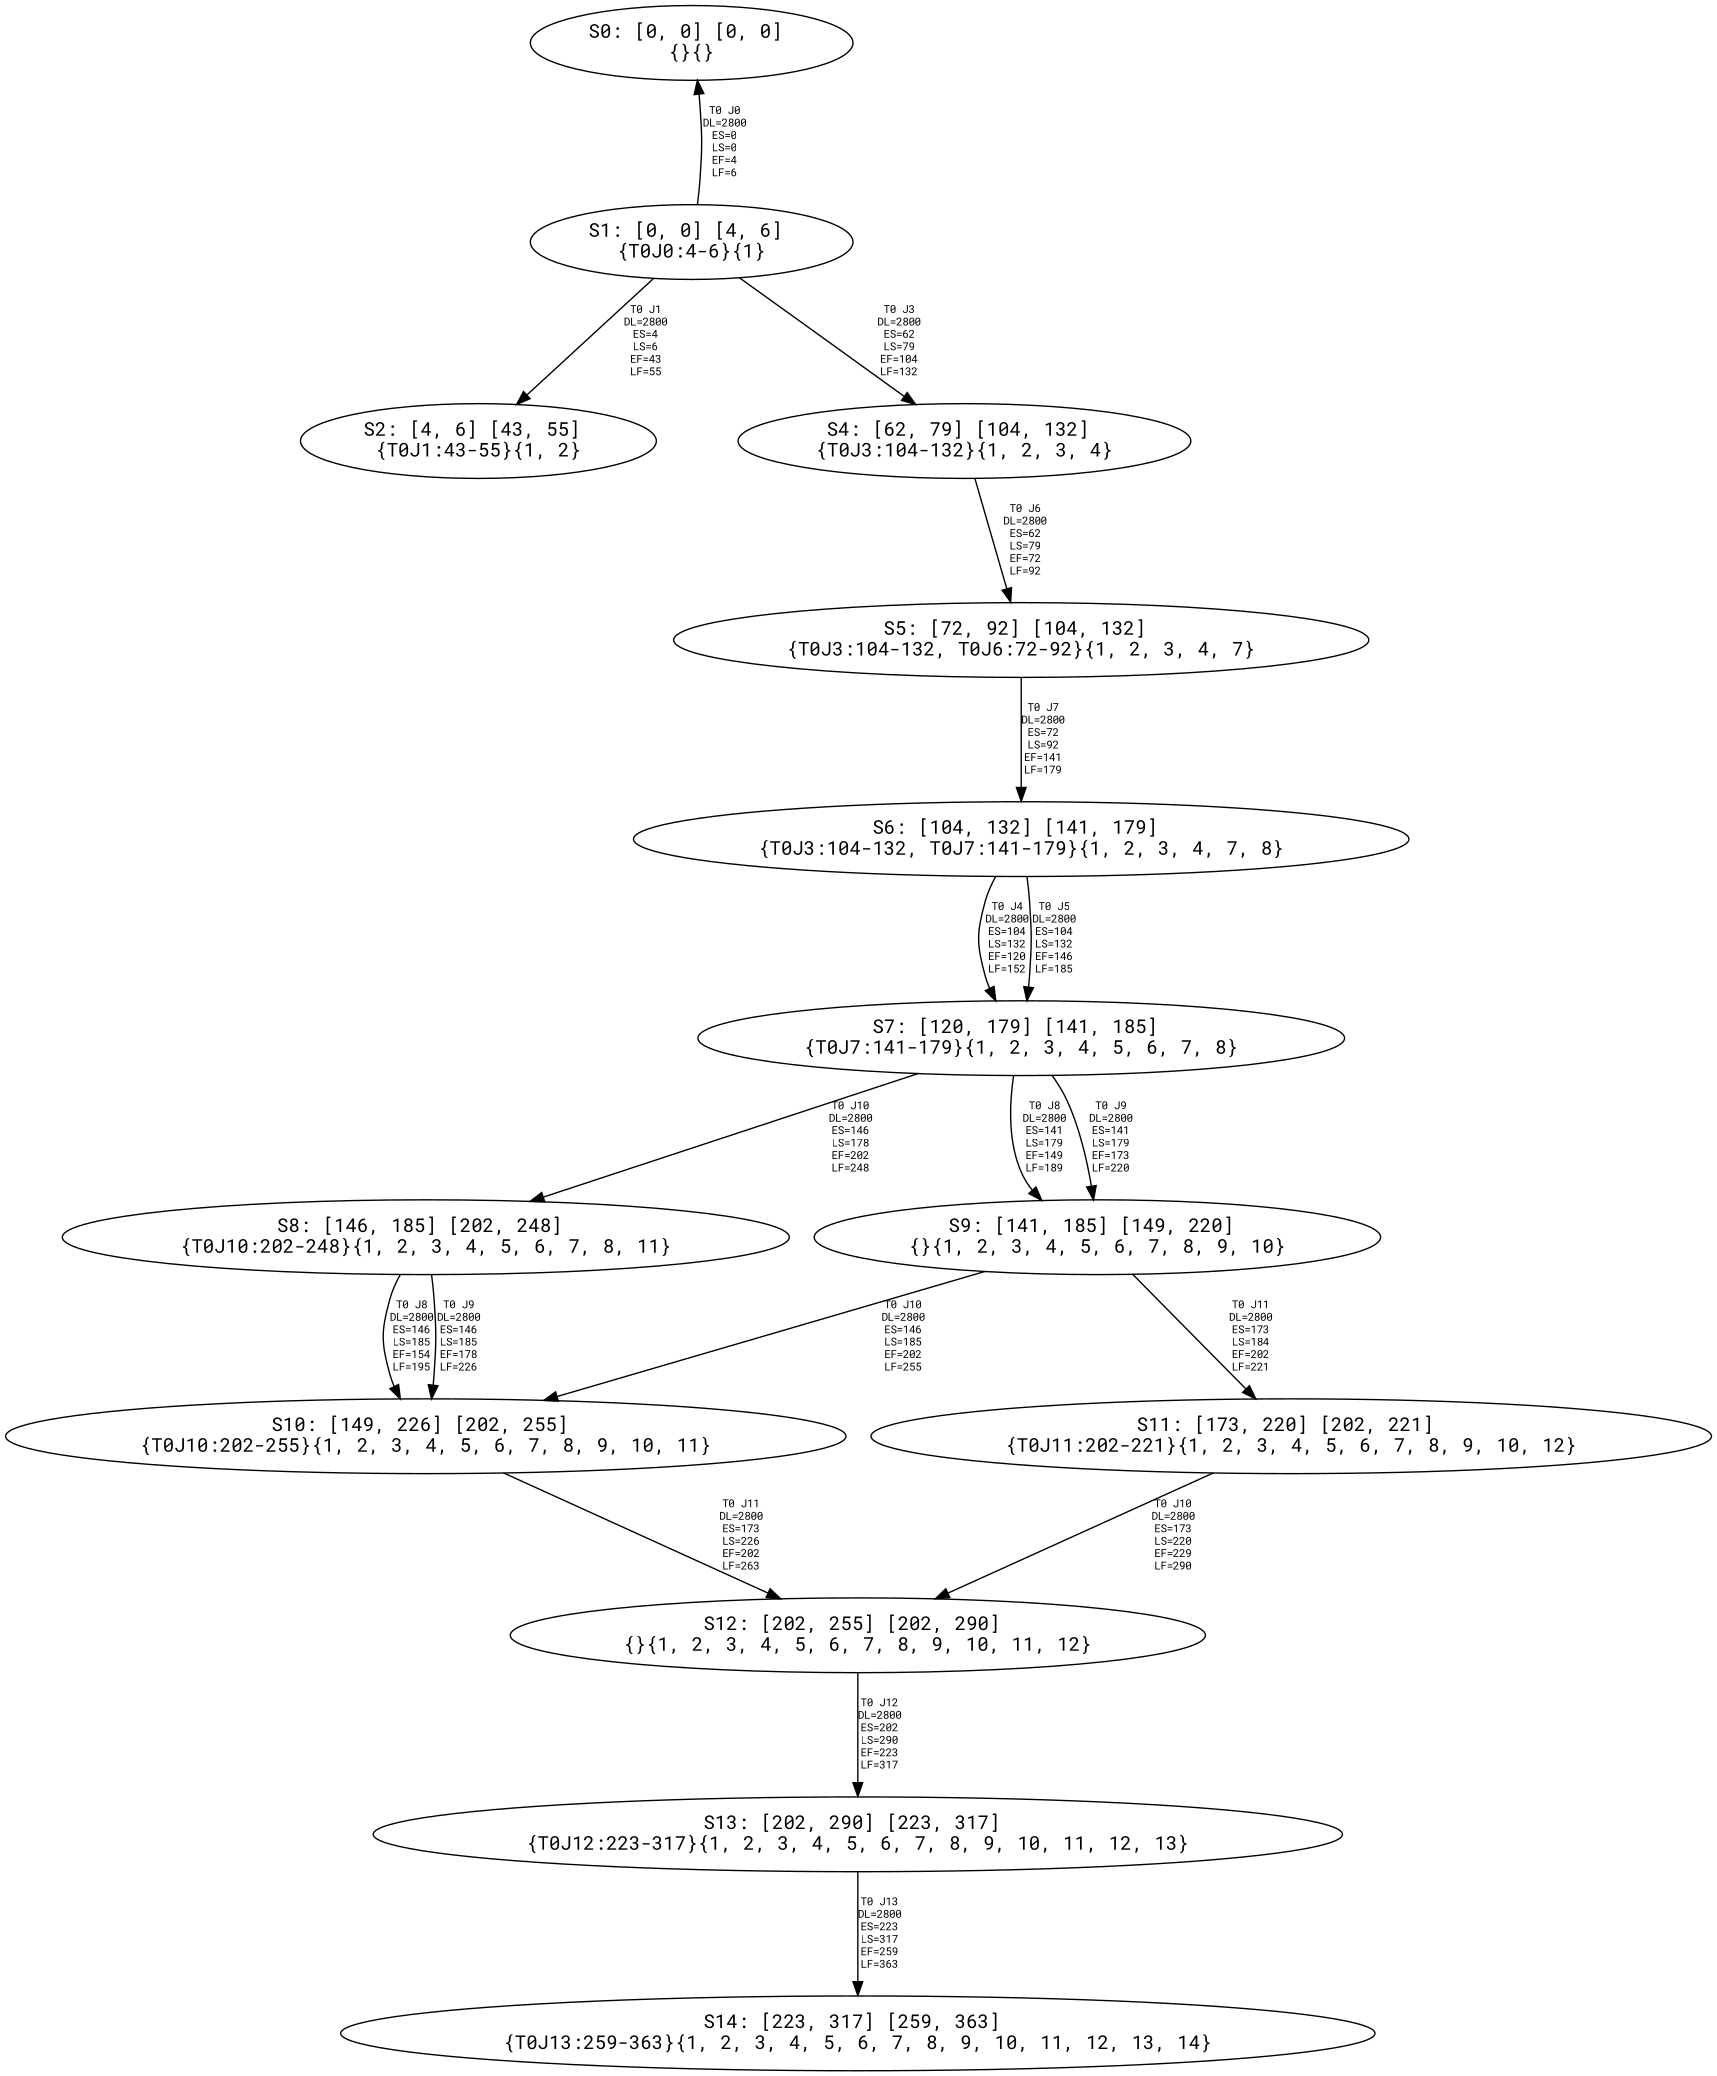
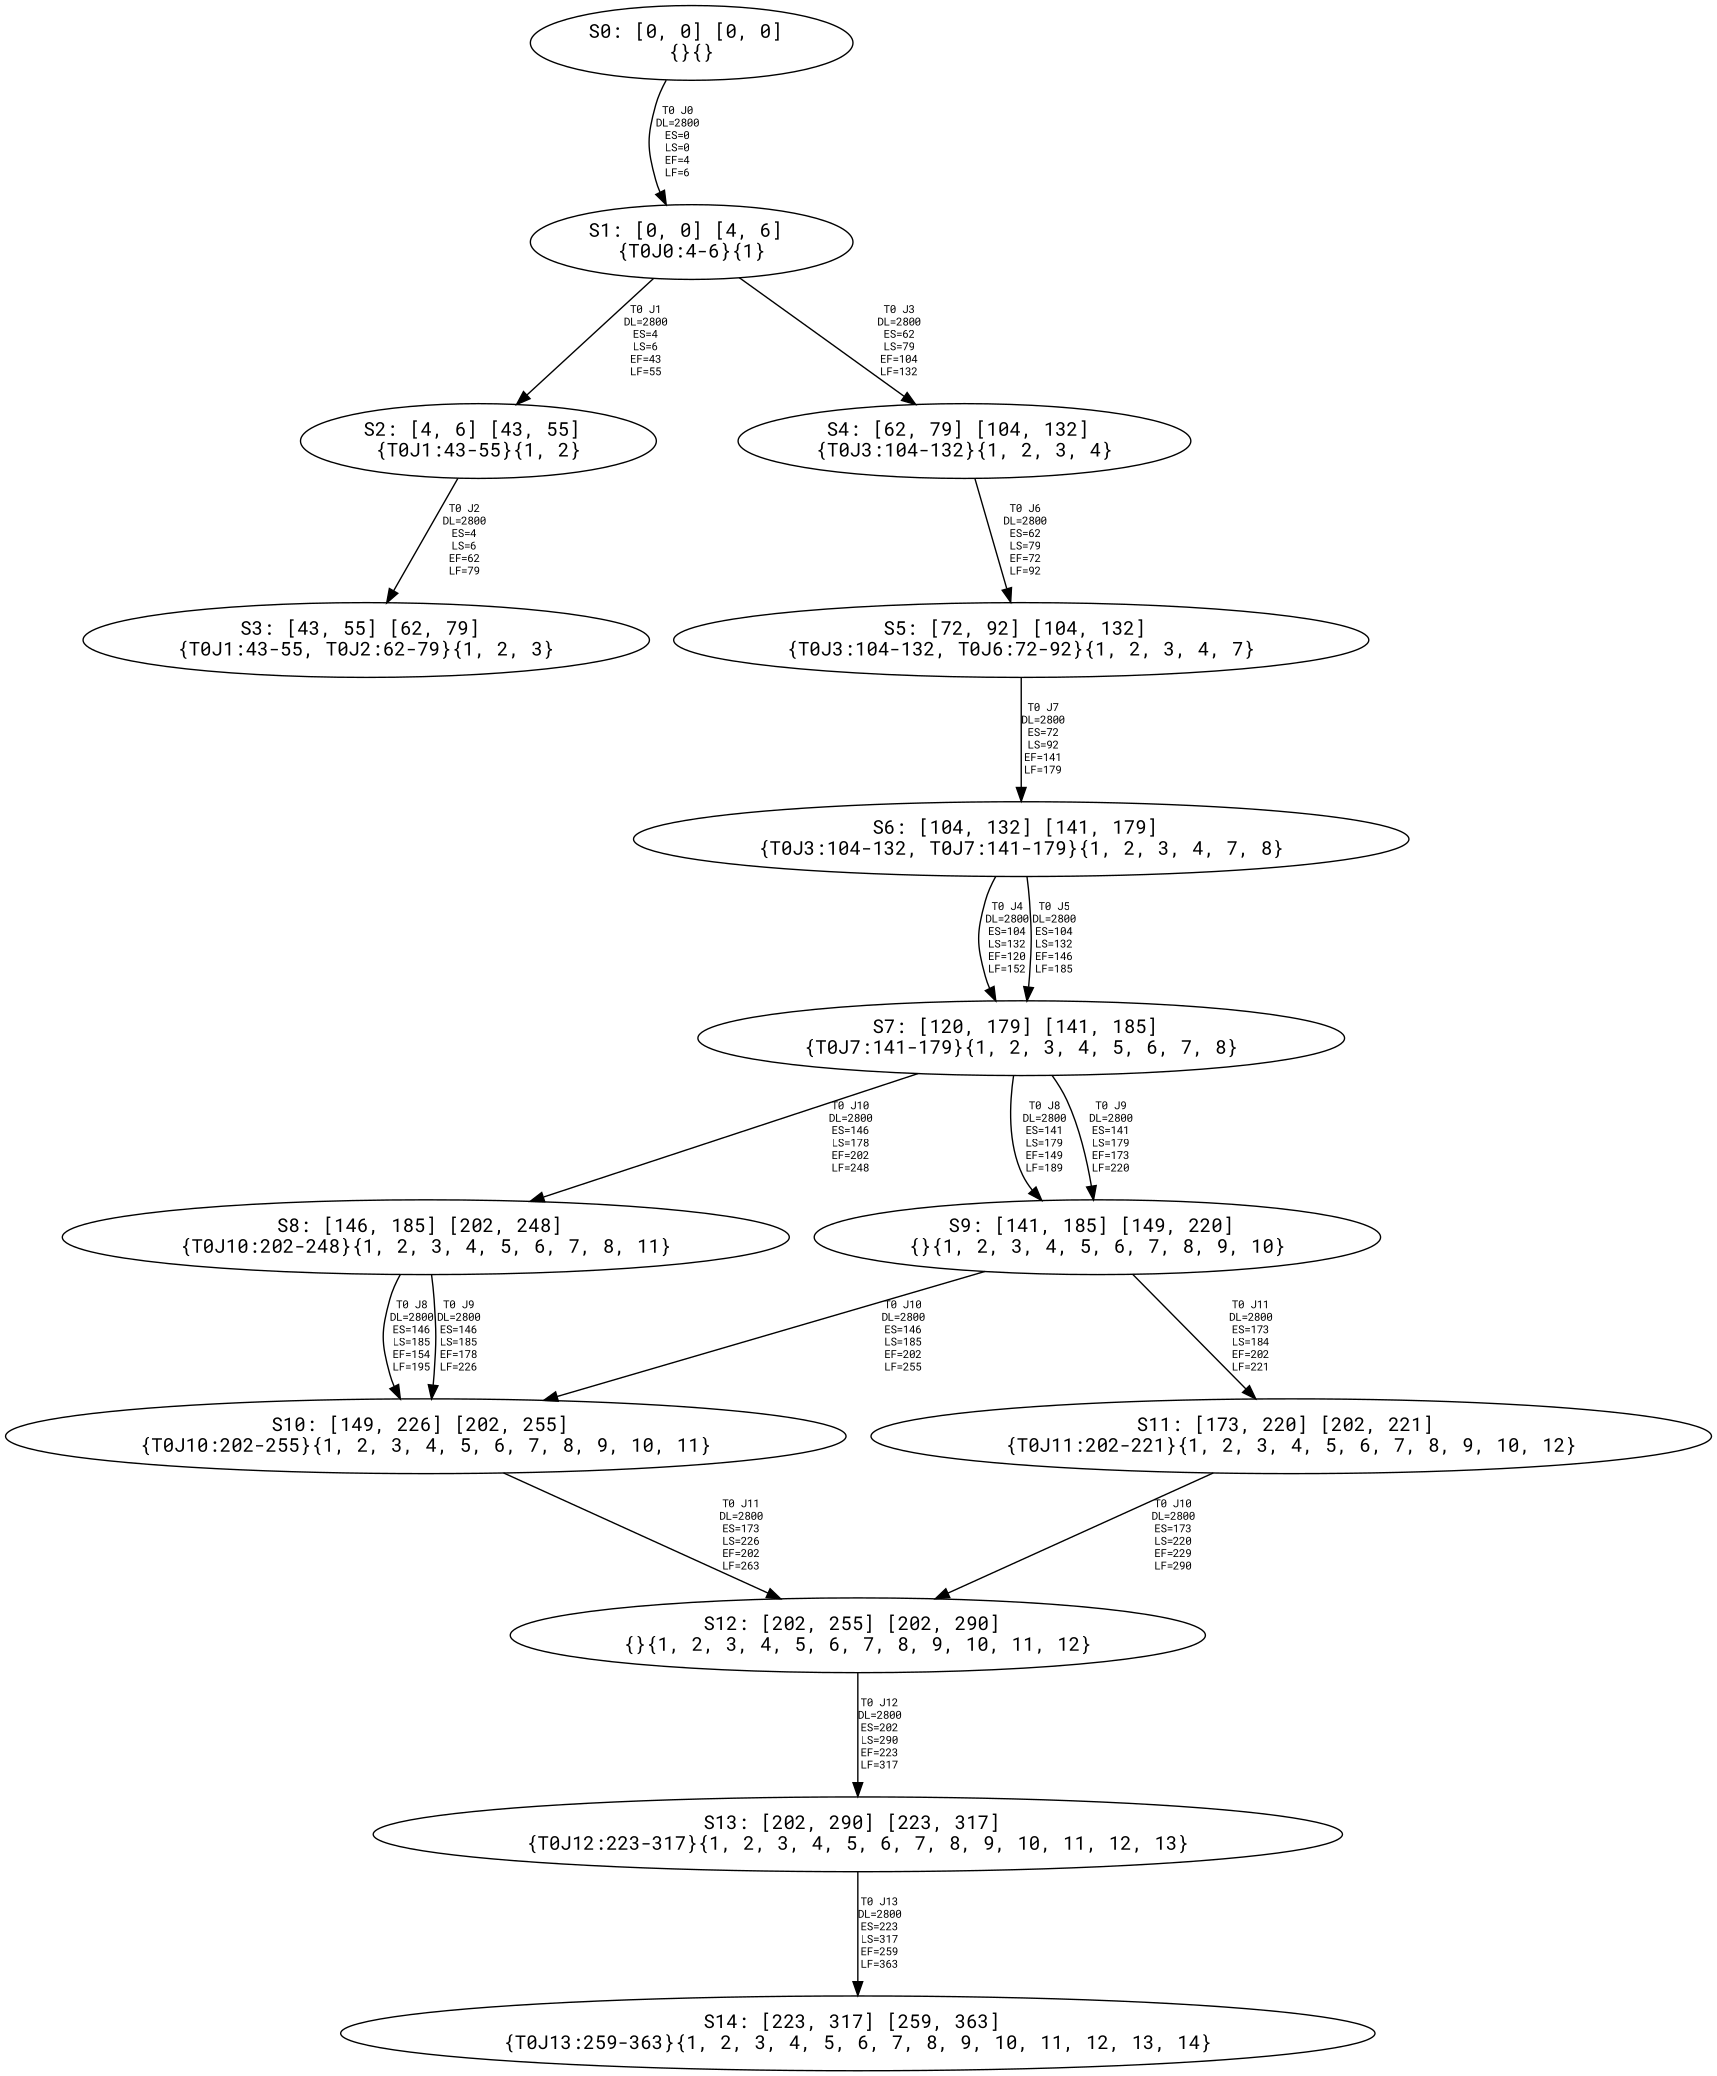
edge "S1: [0, 0] [4, 6] {T0J0:4-6}{1}" -> "S0: [0, 0] [0, 0] {}{}": reversed
node "S3: [43, 55] [62, 79] {T0J1:43-55, T0J2:62-79}{1, 2, 3}": added
